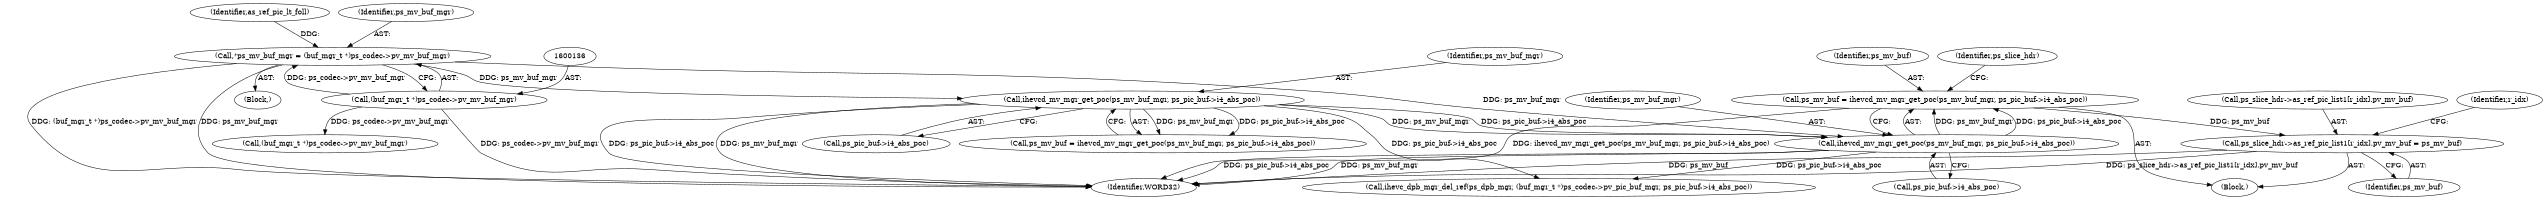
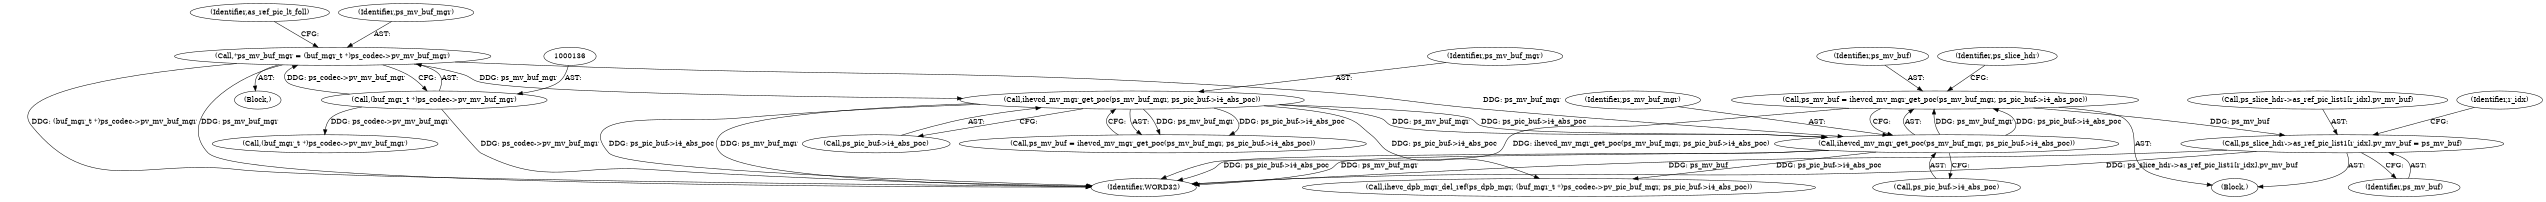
edge "(Identifier,as_ref_pic_lt_foll)" -> "(Call,*ps_mv_buf_mgr = (buf_mgr_t *)ps_codec->pv_mv_buf_mgr)": label "DDG: " -> "CFG: "
node "1600136": label "1600136" -> "1000136"
